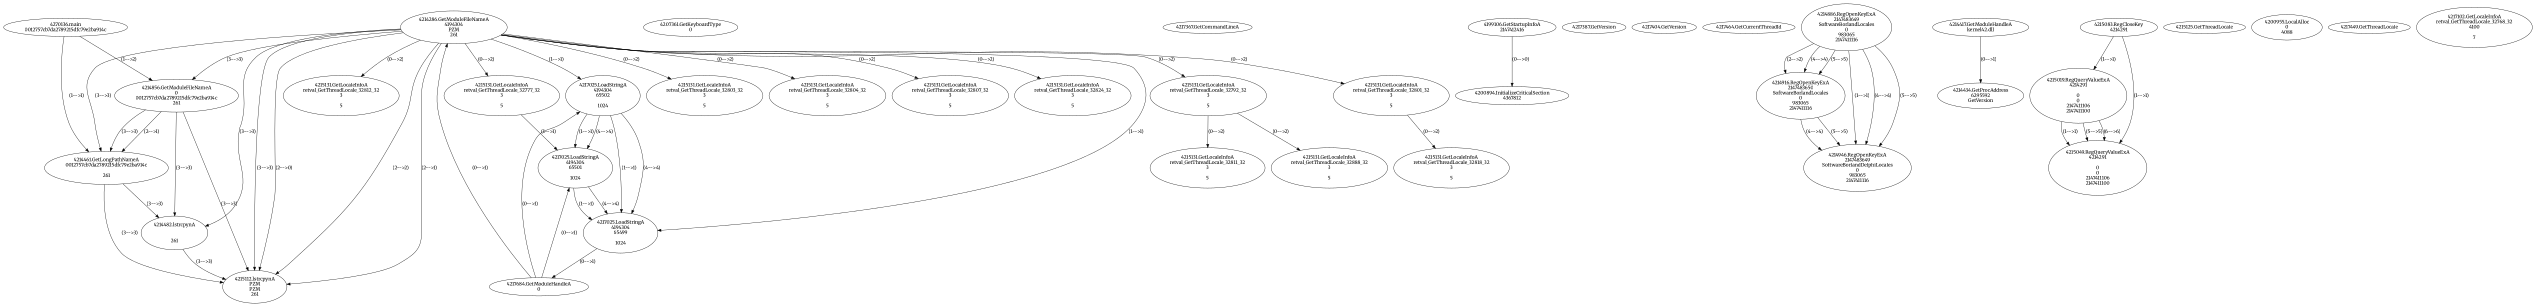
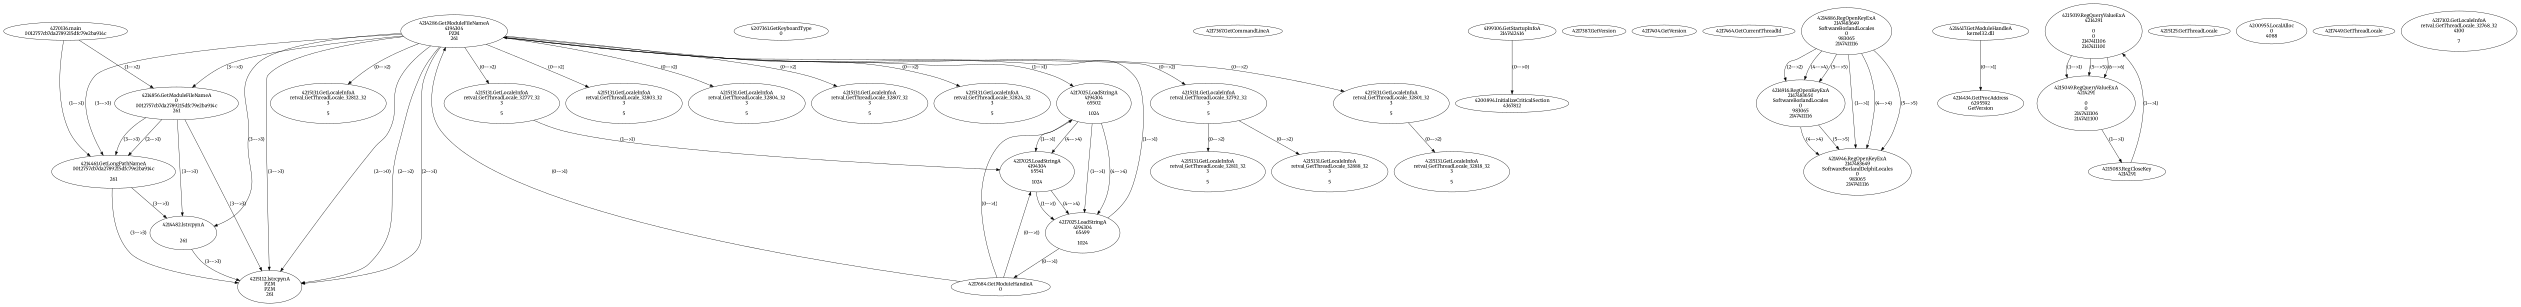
node "4214417.GetModuleHandleA kernel42.dll": label "4214417.GetModuleHandleA kernel42.dll" -> "4214417.GetModuleHandleA kernel32.dll"
edge "4214286.GetModuleFileNameA 4194304 PZM 261" -> "4217025.LoadStringA 4194304 65499 1024": reversed
edge "4215083.RegCloseKey 4214291" -> "4215049.RegQueryValueExA 4214291 0 0 2147411106 2147411100": reversed
node "4217025.LoadStringA 4194304 65501 1024": label "4217025.LoadStringA 4194304 65501 1024" -> "4217025.LoadStringA 4194304 65541 1024"
